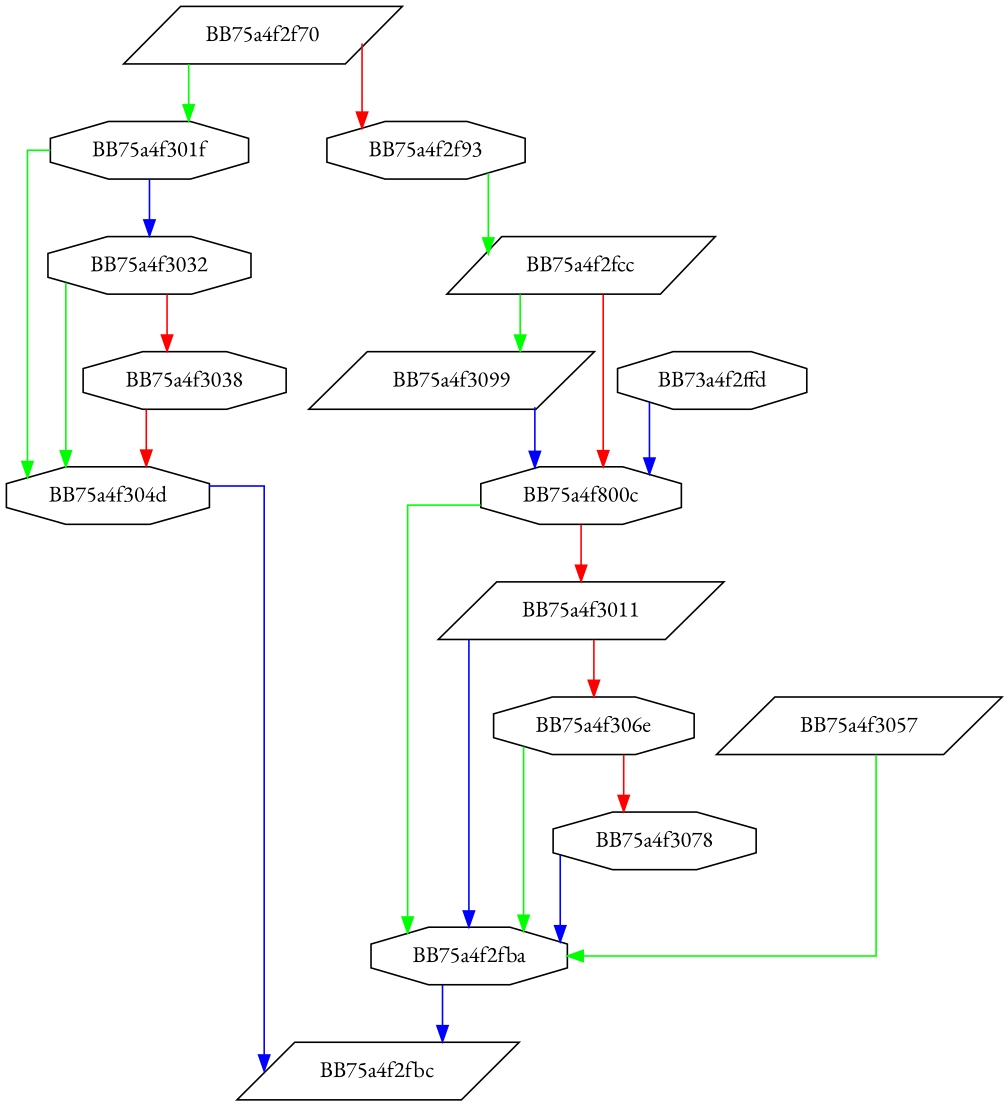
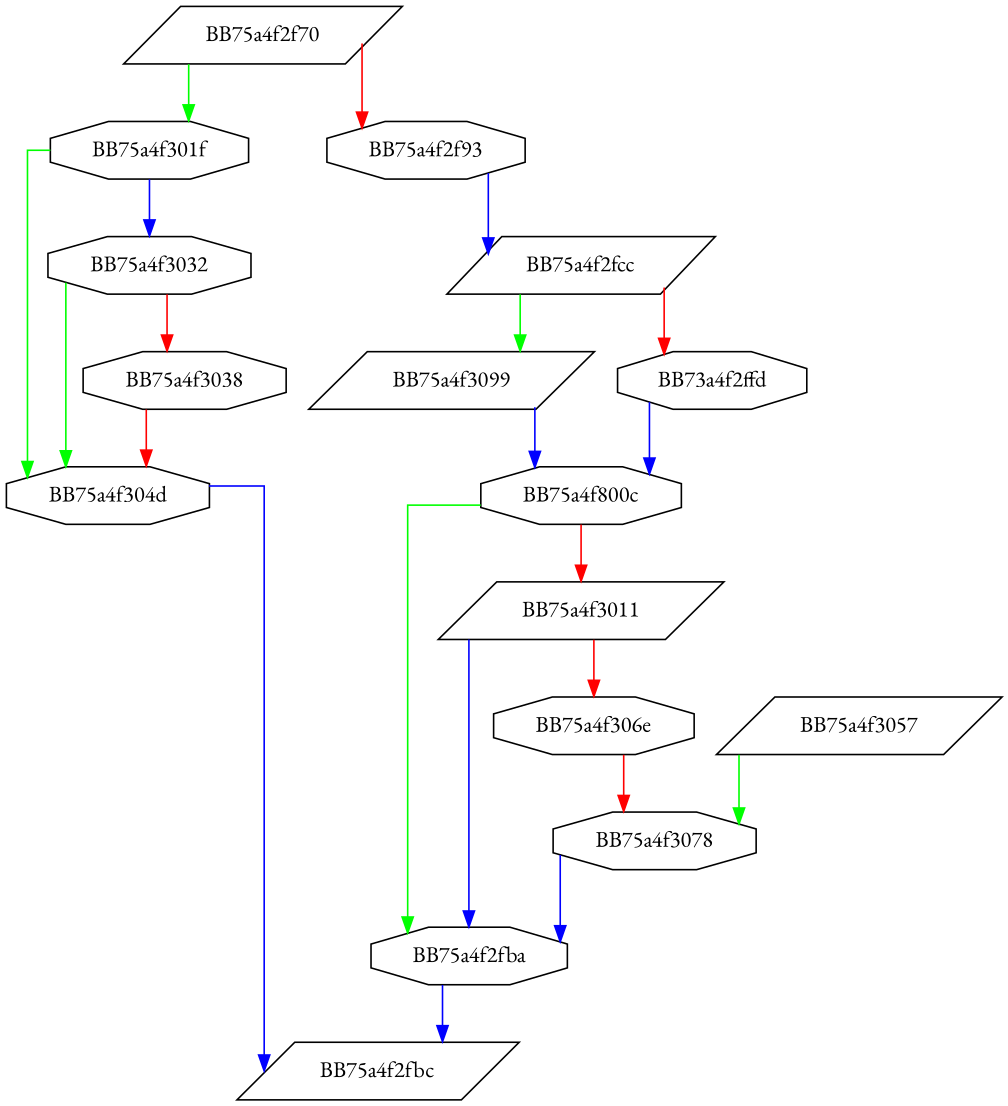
edge "BB75a4f2f93" -> "BB75a4f2fcc": color green -> blue
edge "BB75a4f2fcc" -> "BB75a4f800c": now "BB75a4f2fcc" -> "BB73a4f2ffd"
edge "BB75a4f306e" -> "BB75a4f2fba": removed
edge "BB75a4f3057" -> "BB75a4f2fba": now "BB75a4f3057" -> "BB75a4f3078"
